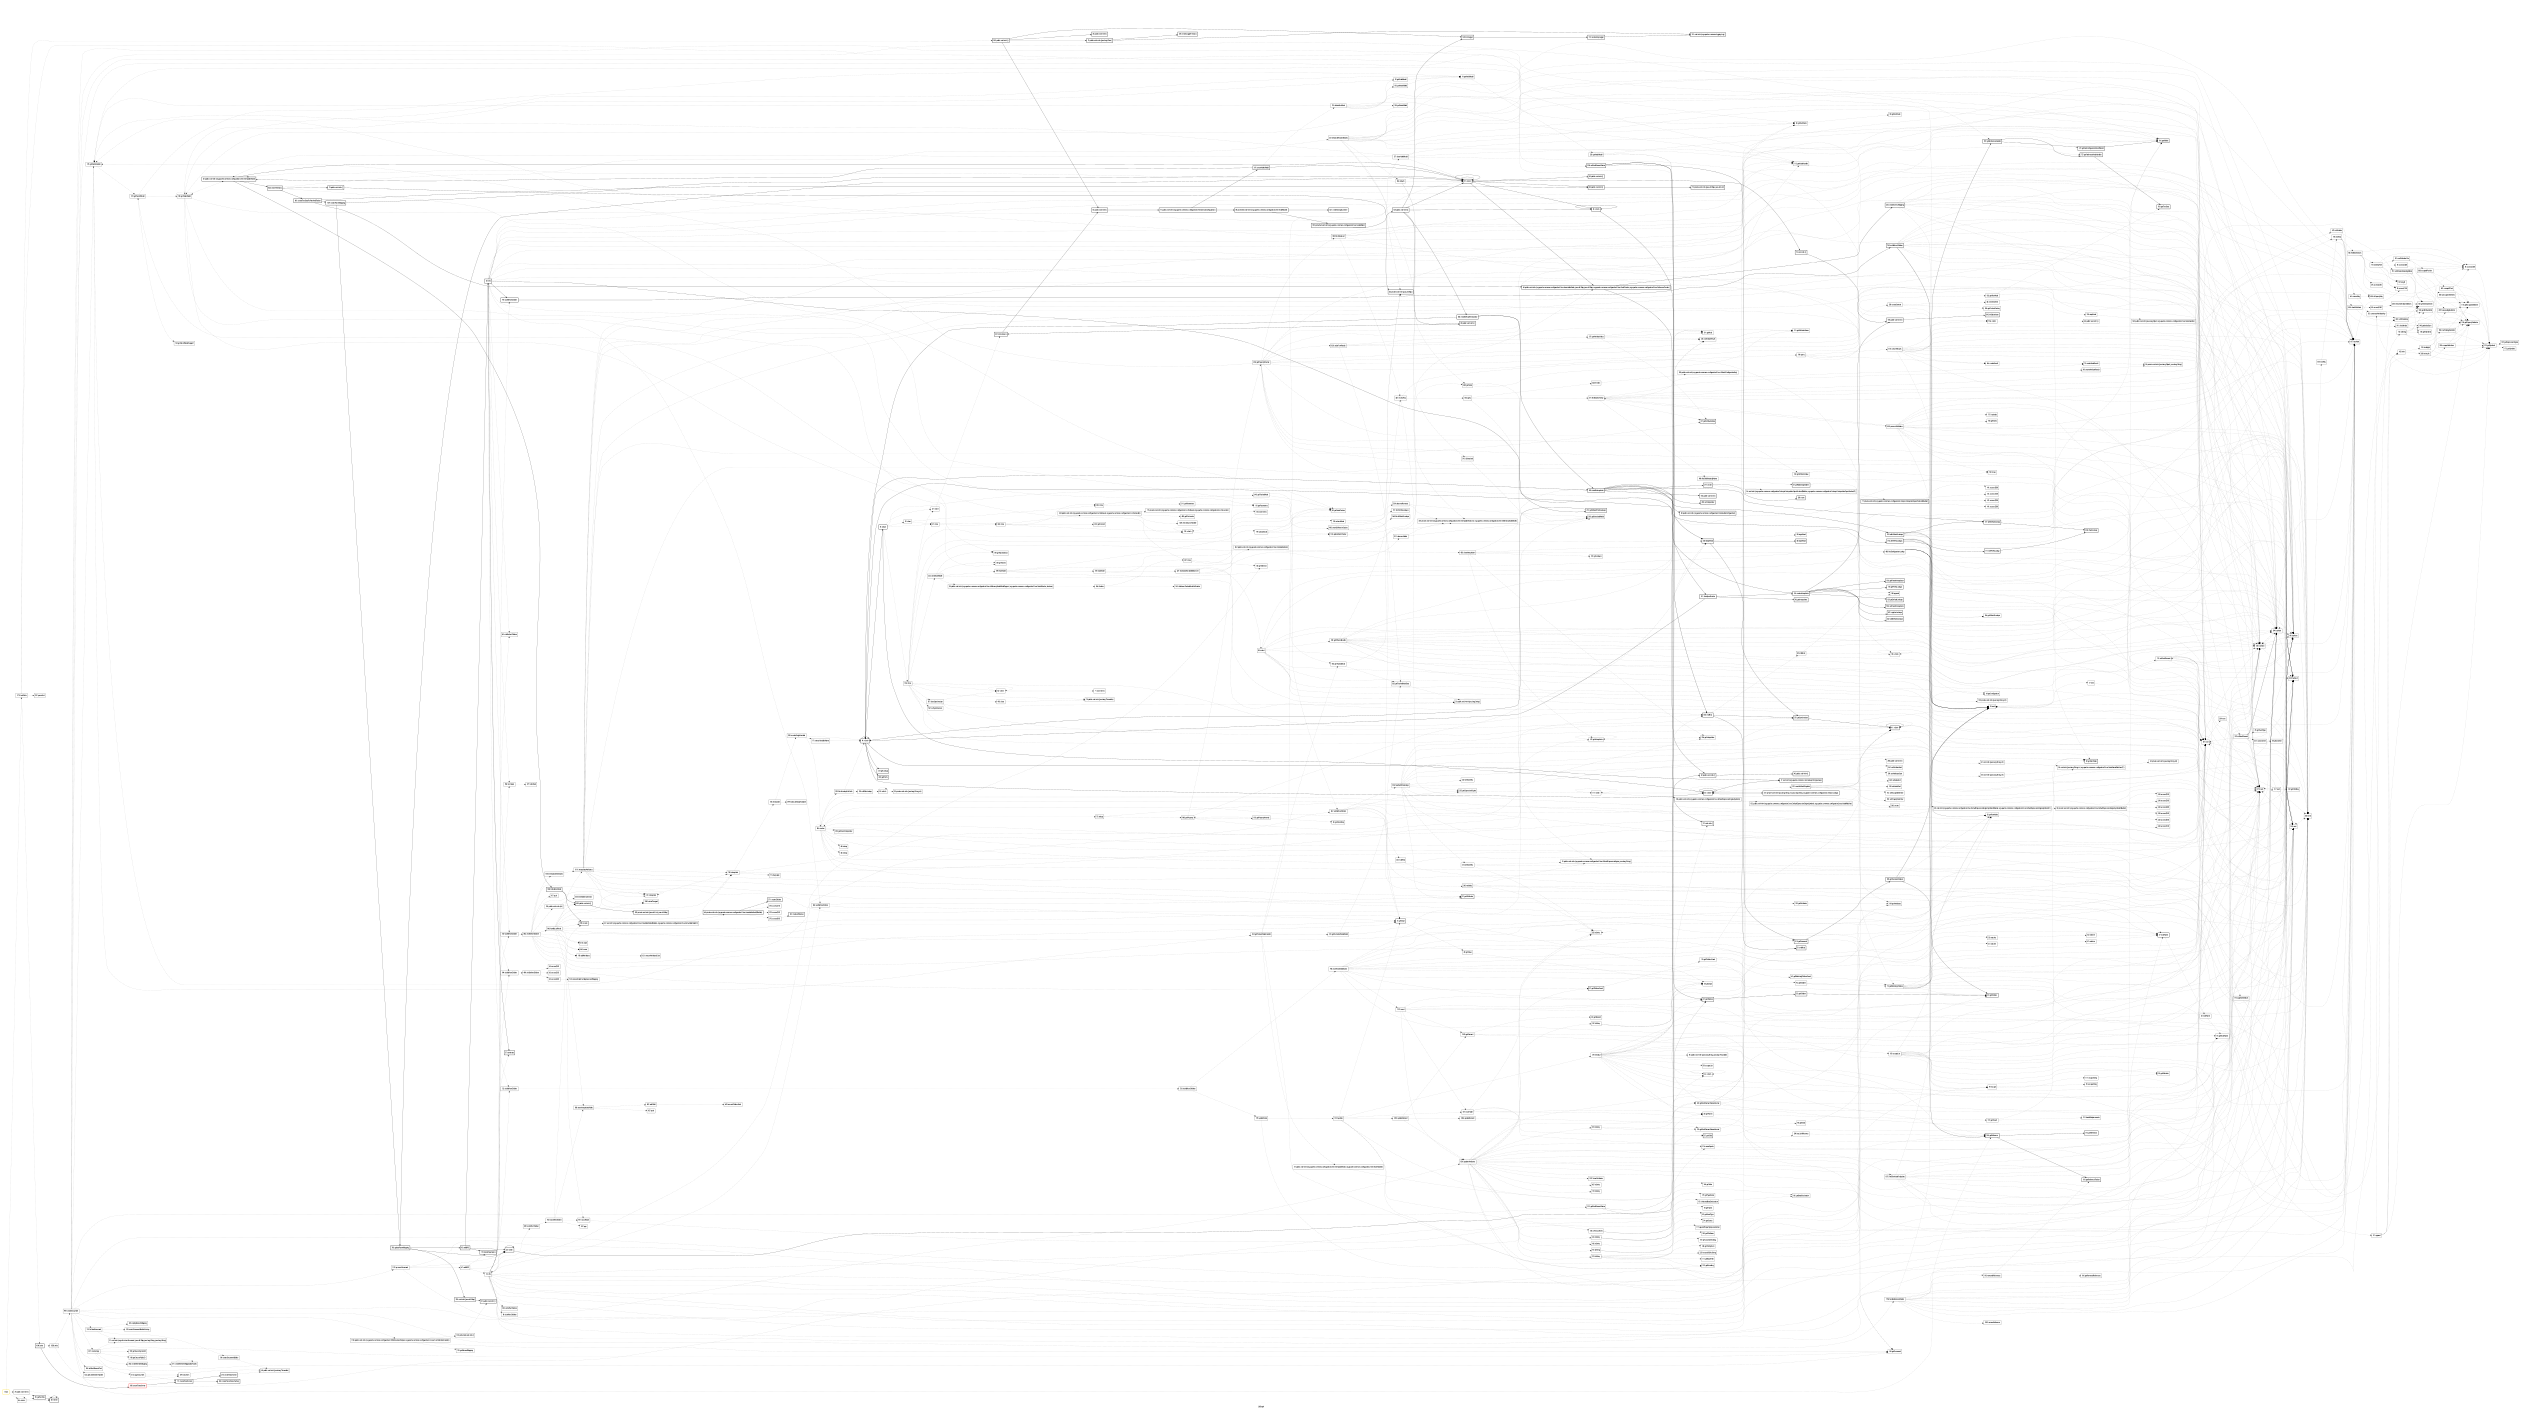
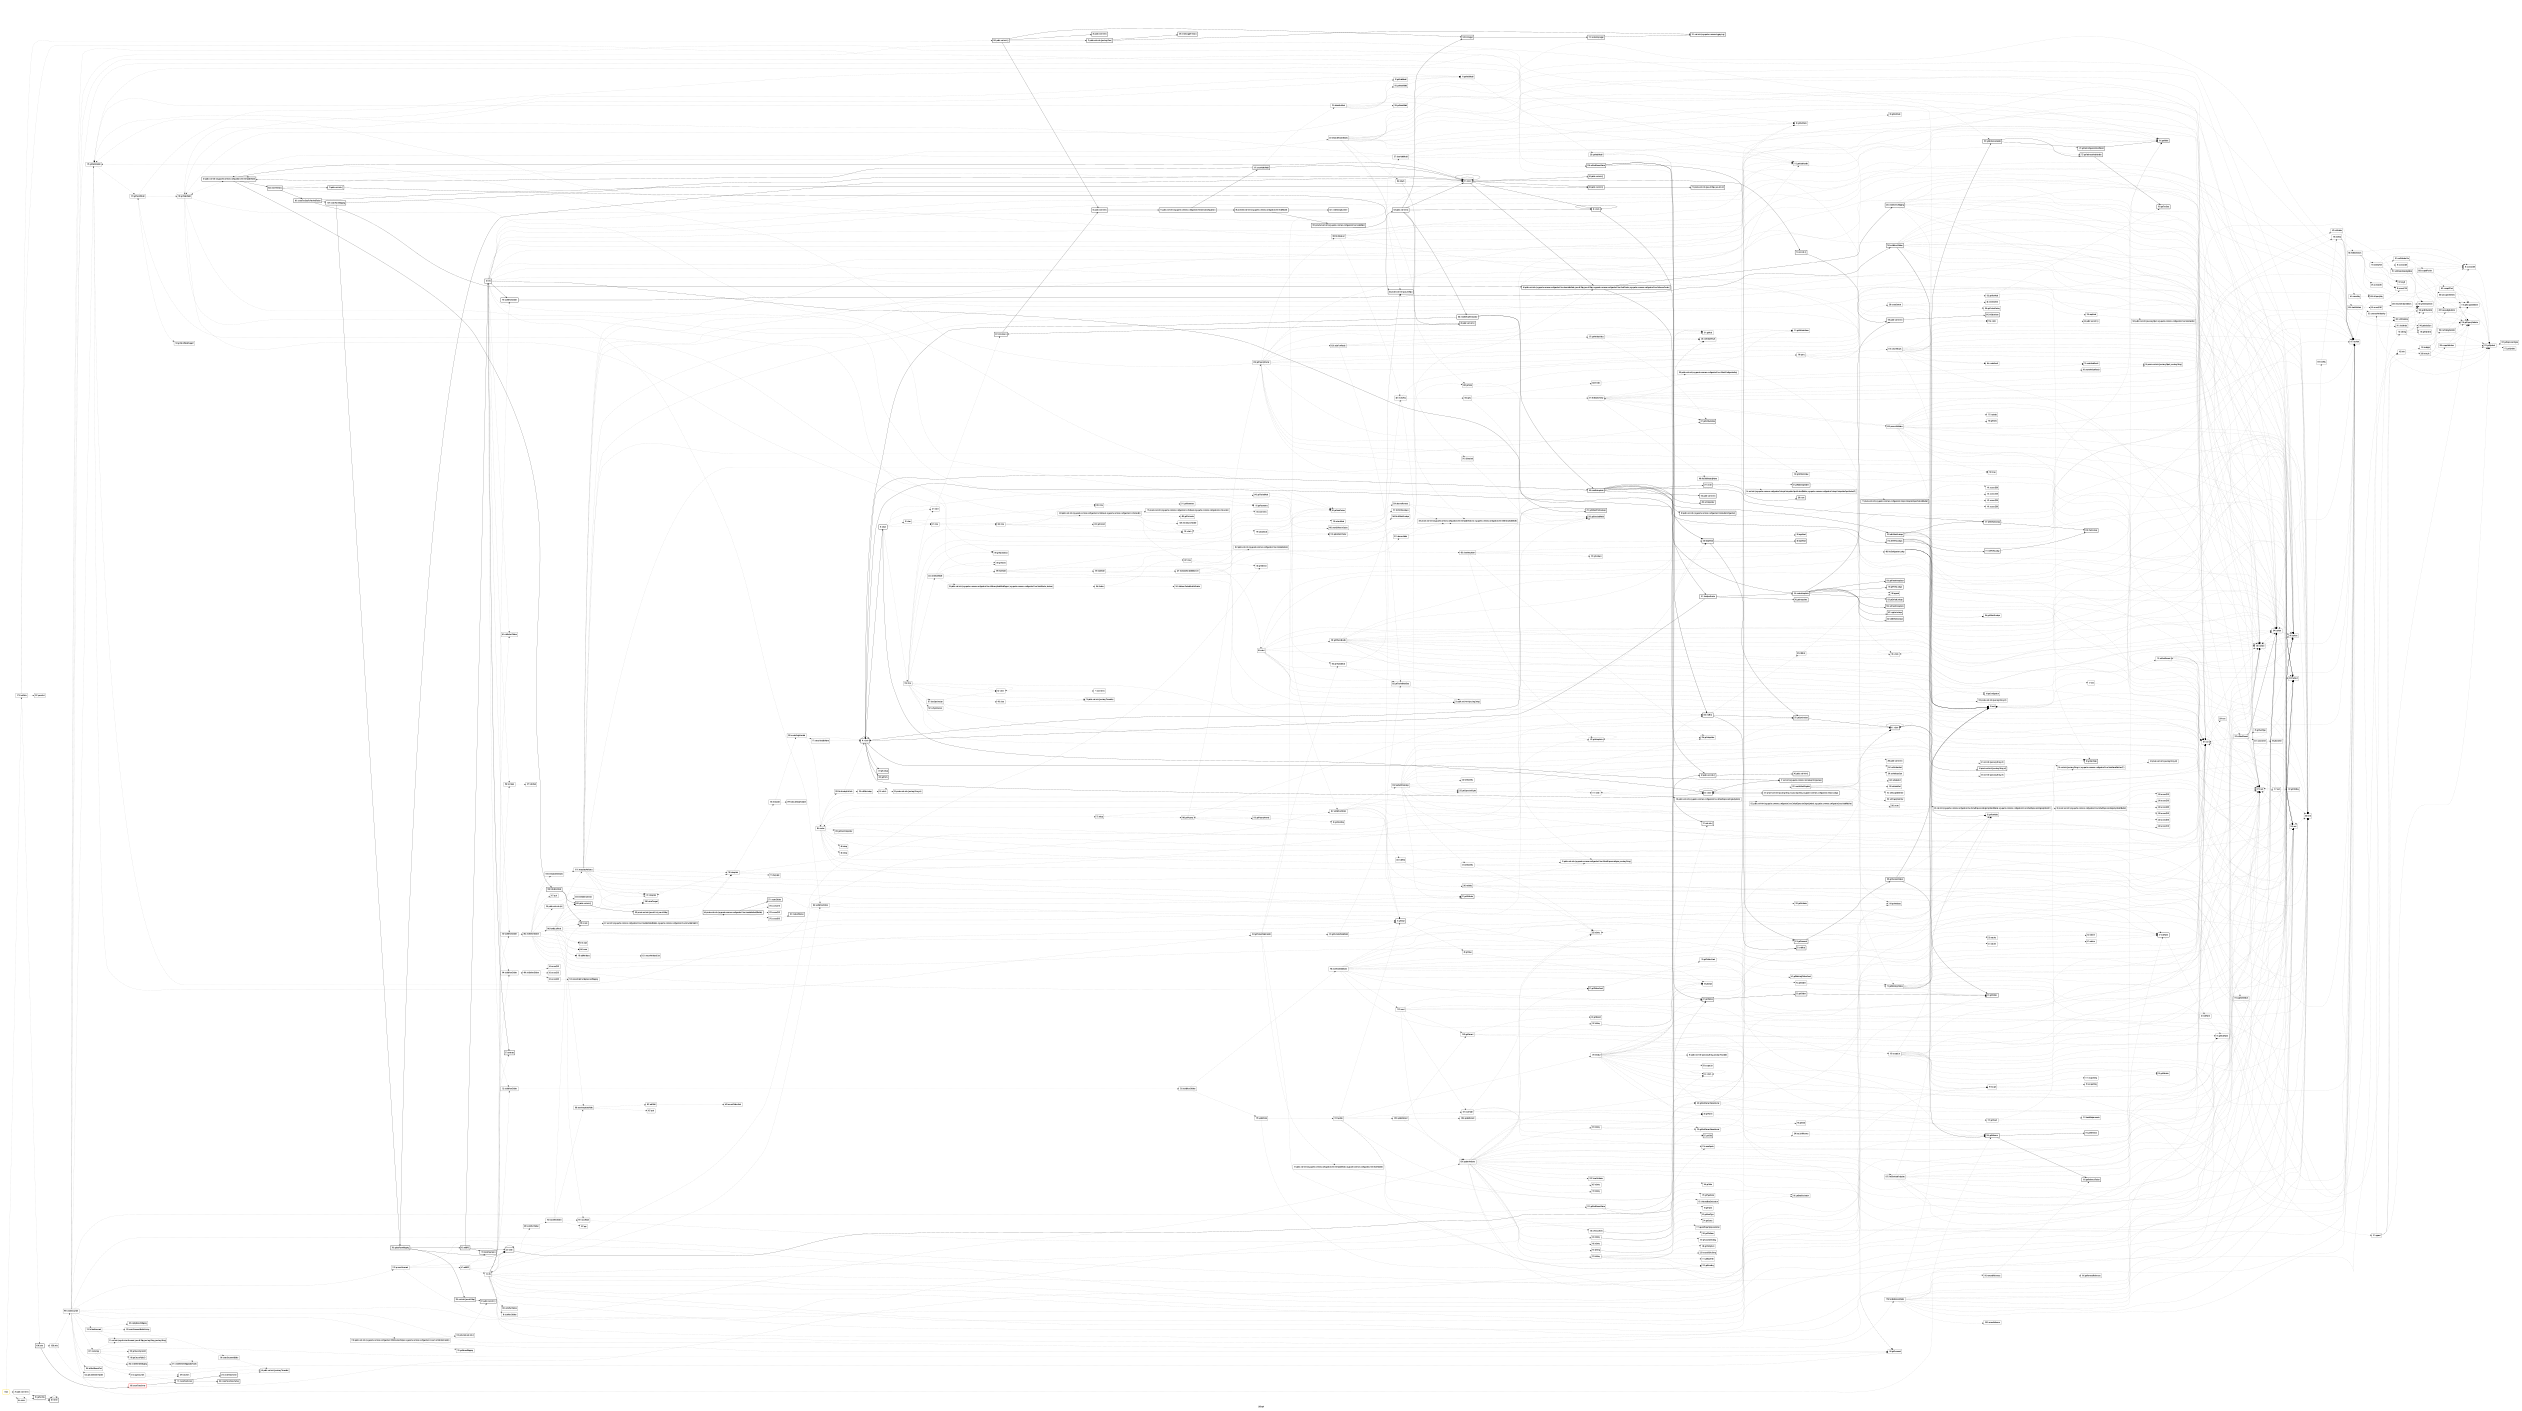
node "38: private void <init>(java.lang.String, int)": added
